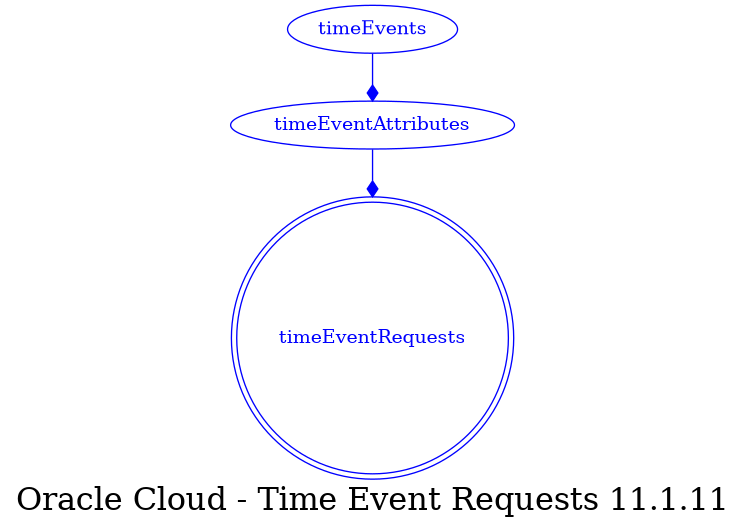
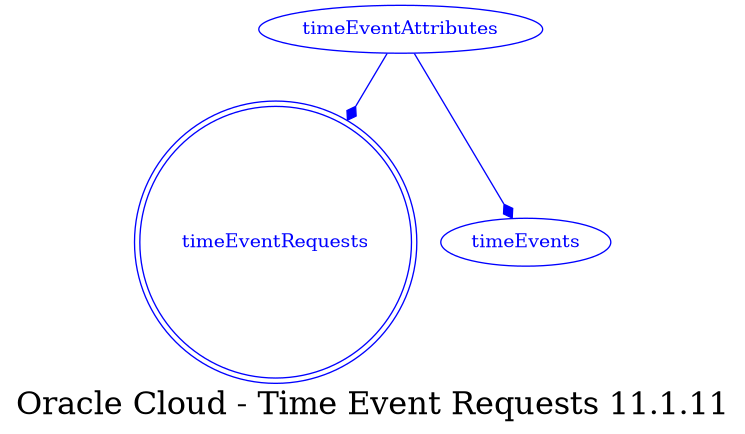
edge "timeEvents" -> "timeEventAttributes": reversed
